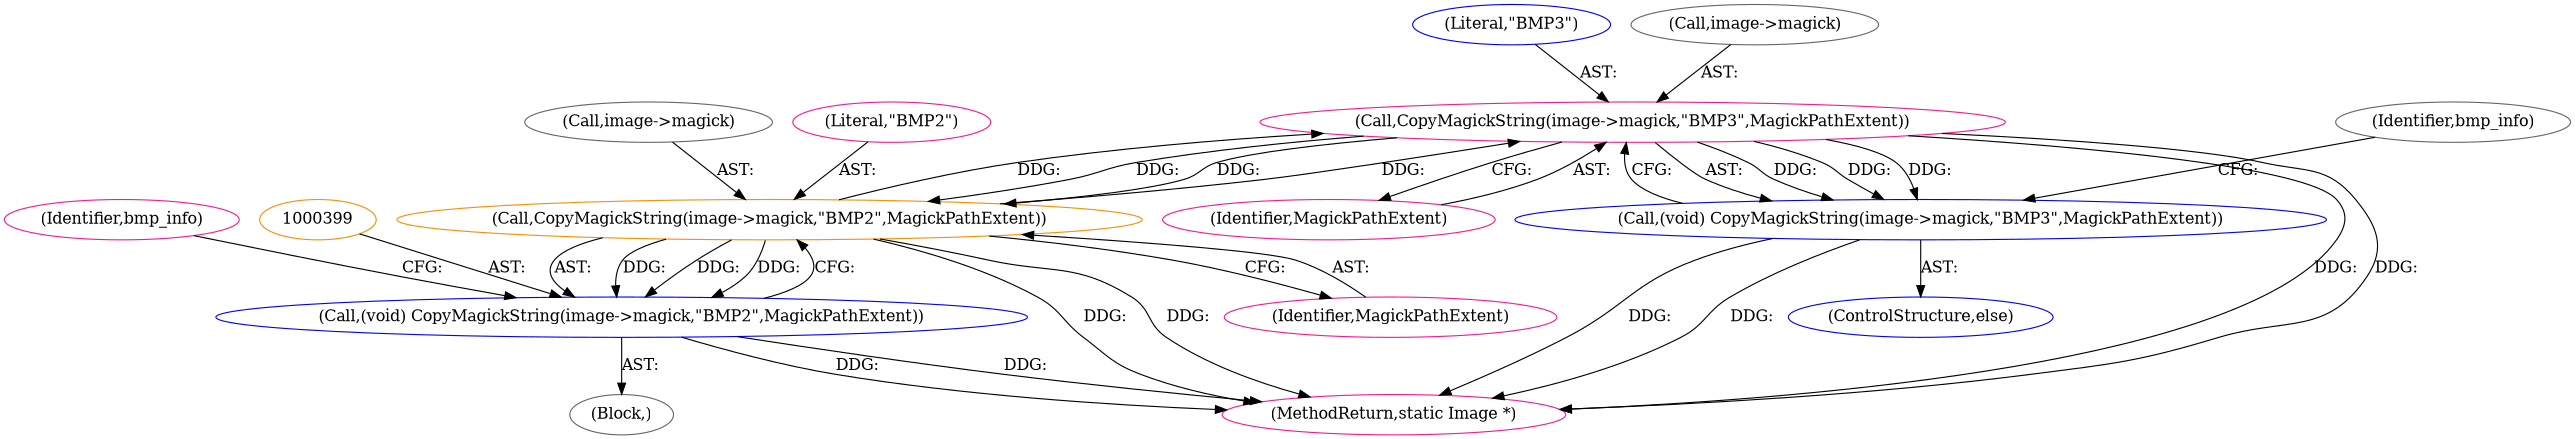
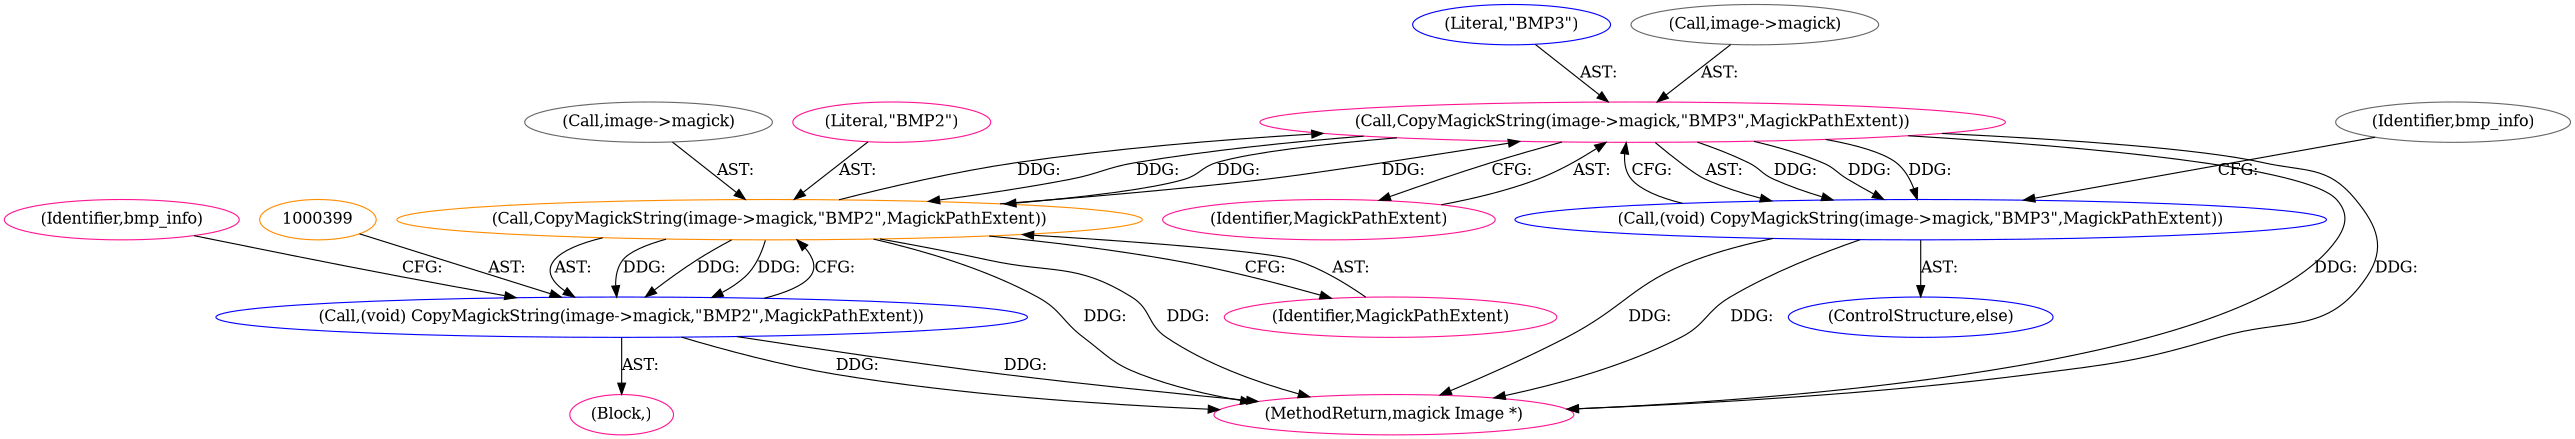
node "(Block,)": color gray40 -> deeppink
node "(MethodReturn,static Image *)": label "(MethodReturn,static Image *)" -> "(MethodReturn,magick Image *)"
